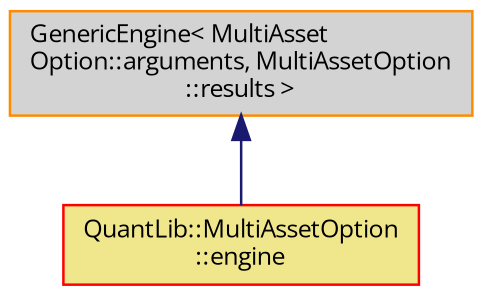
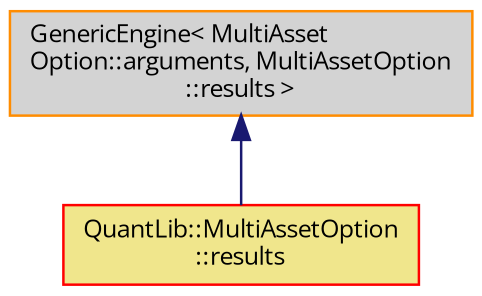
node "QuantLib::MultiAssetOption ::engine": label "QuantLib::MultiAssetOption ::engine" -> "QuantLib::MultiAssetOption ::results"
